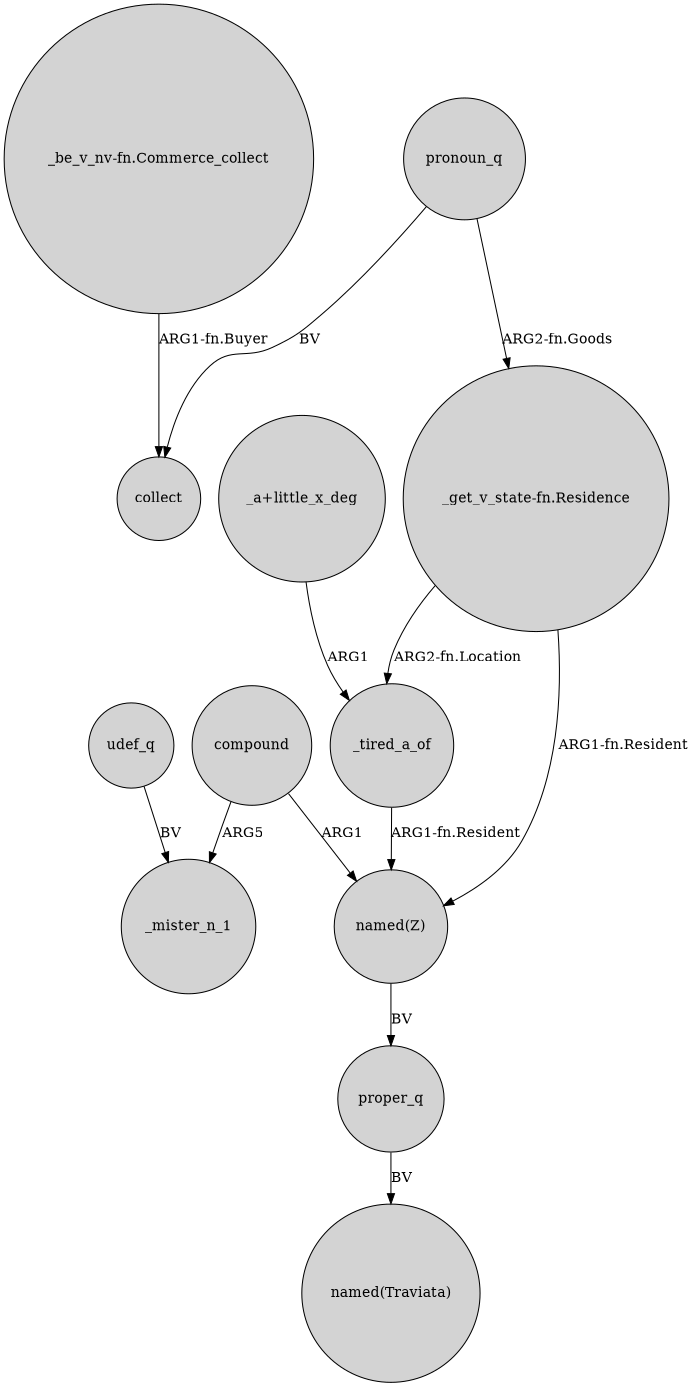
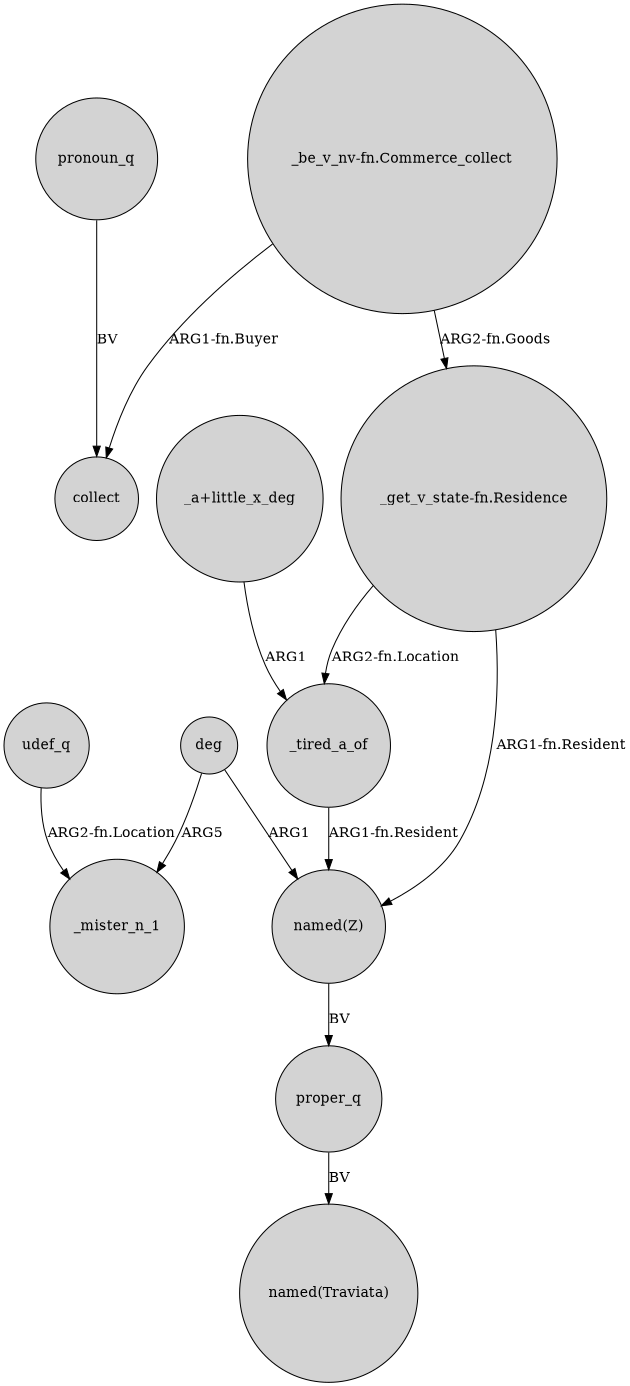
edge "pronoun_q" -> "_get_v_state-fn.Residence": now "_be_v_nv-fn.Commerce_collect" -> "_get_v_state-fn.Residence"
node "compound": label "compound" -> "deg"
edge "udef_q" -> "_mister_n_1": label "BV" -> "ARG2-fn.Location"
